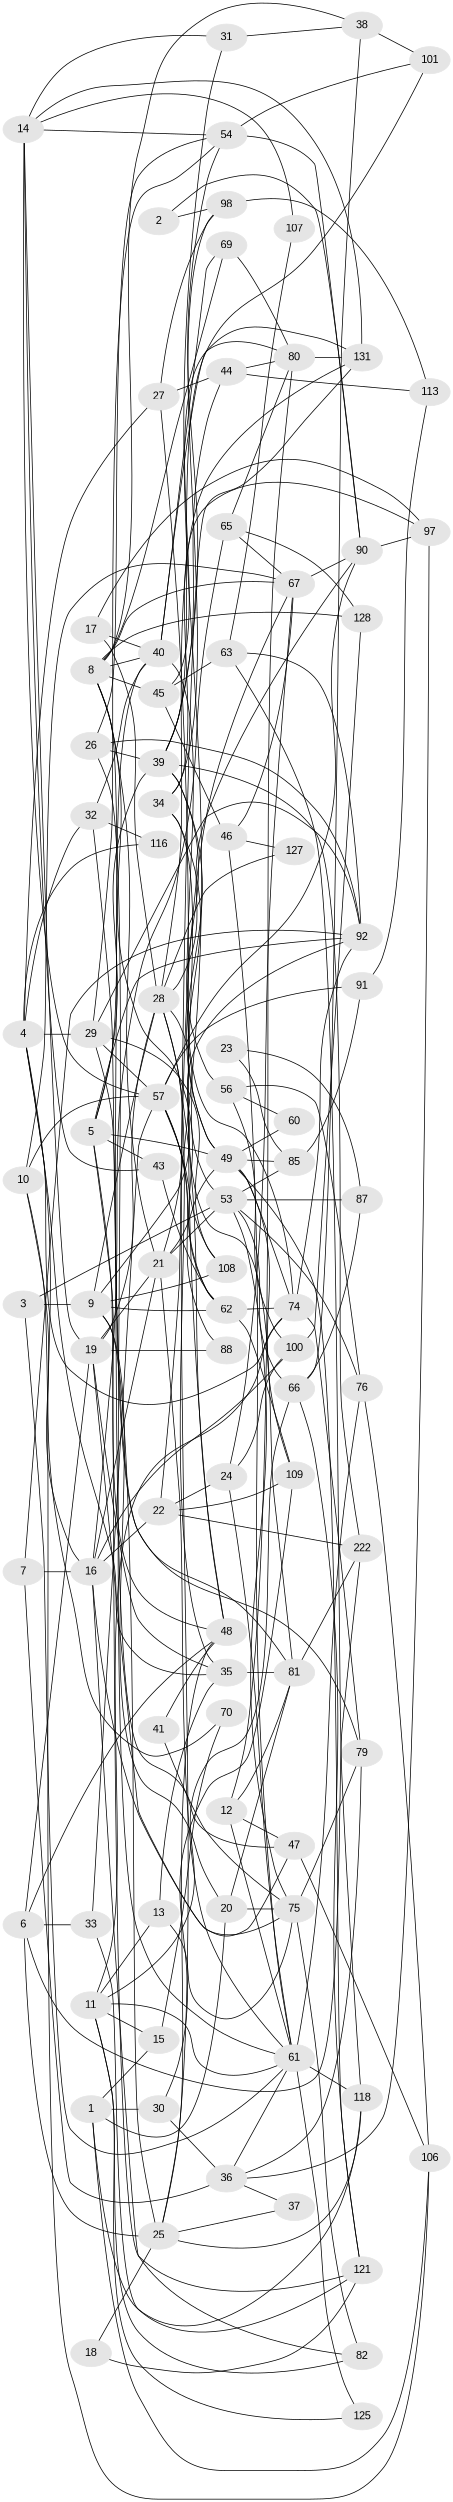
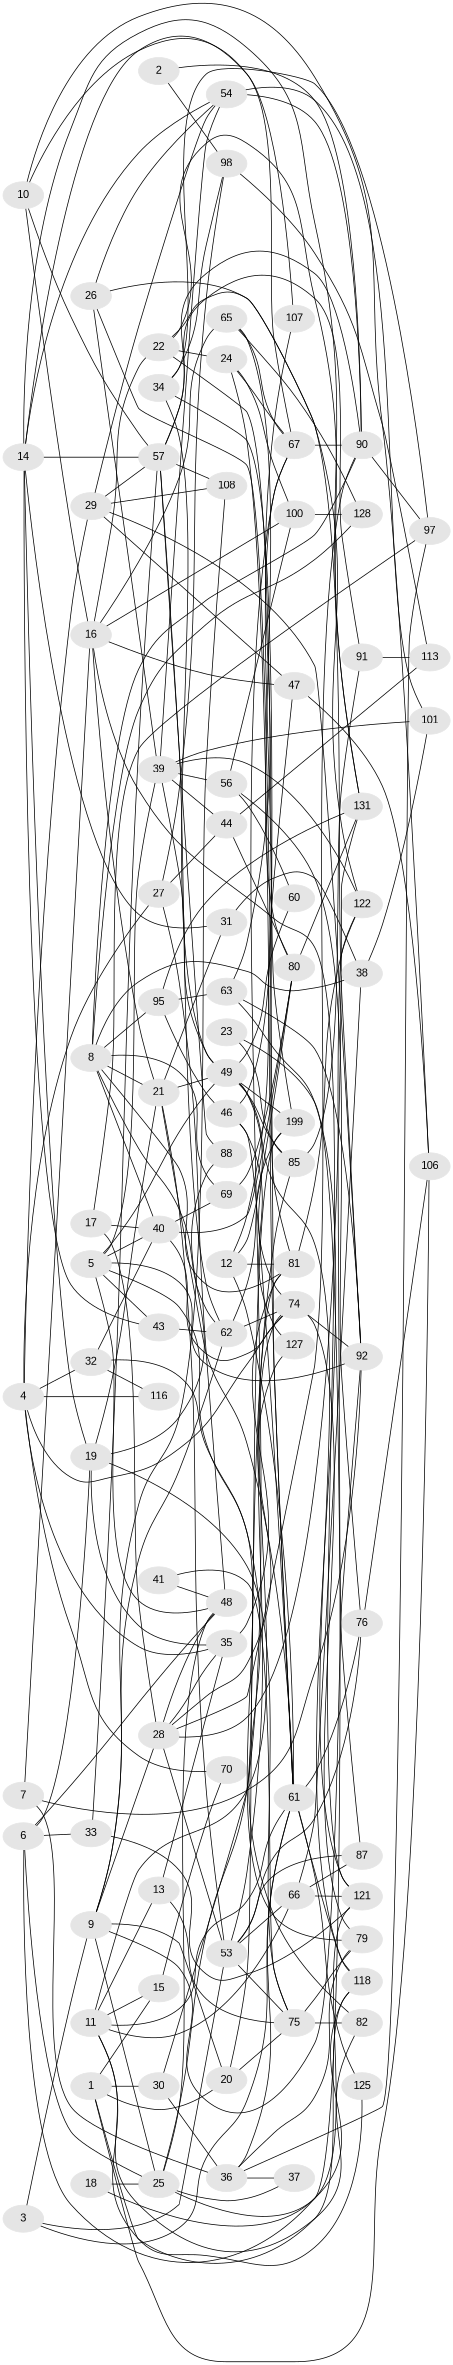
edge "67" -- "8": now "90" -- "8"
node "45": label "45" -> "95"
edge "28" -- "19": removed
node "109": label "109" -> "199"
node "222": label "222" -> "122"
